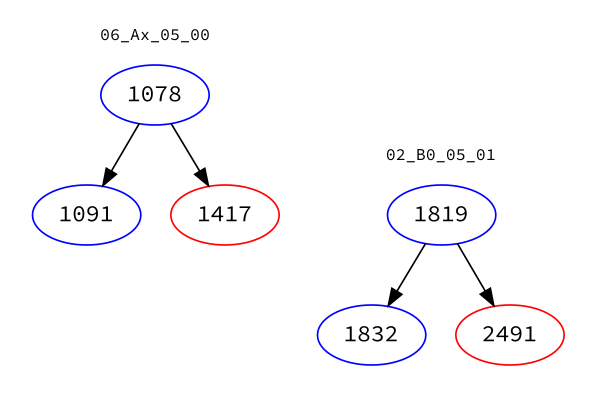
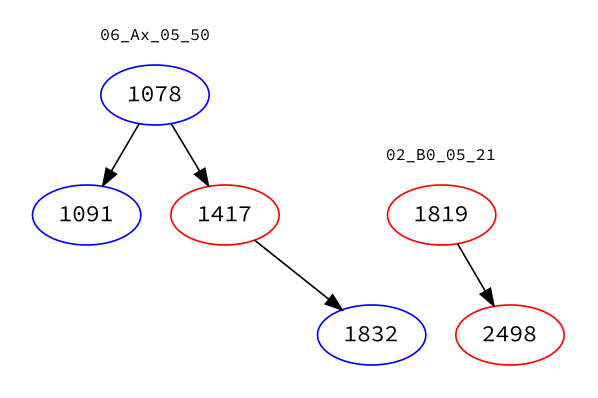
cluster "06_Ax_05_00": label "06_Ax_05_00" -> "06_Ax_05_50"
cluster "02_B0_05_01": label "02_B0_05_01" -> "02_B0_05_21"
node "1819": color blue -> red
edge "1819" -> "1832": now "1417" -> "1832"
node "2491": label "2491" -> "2498"
